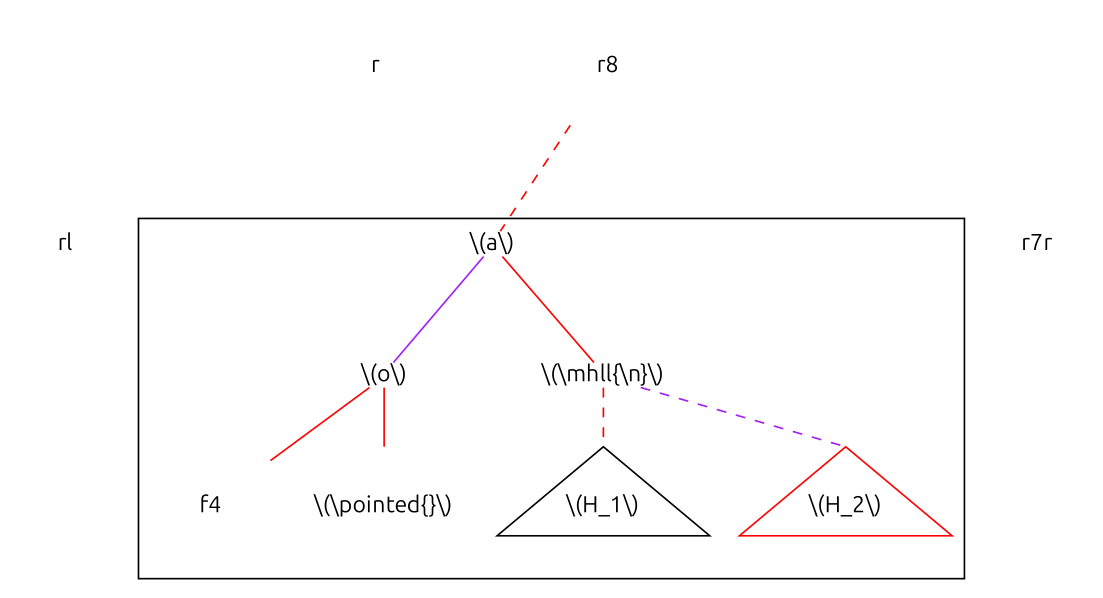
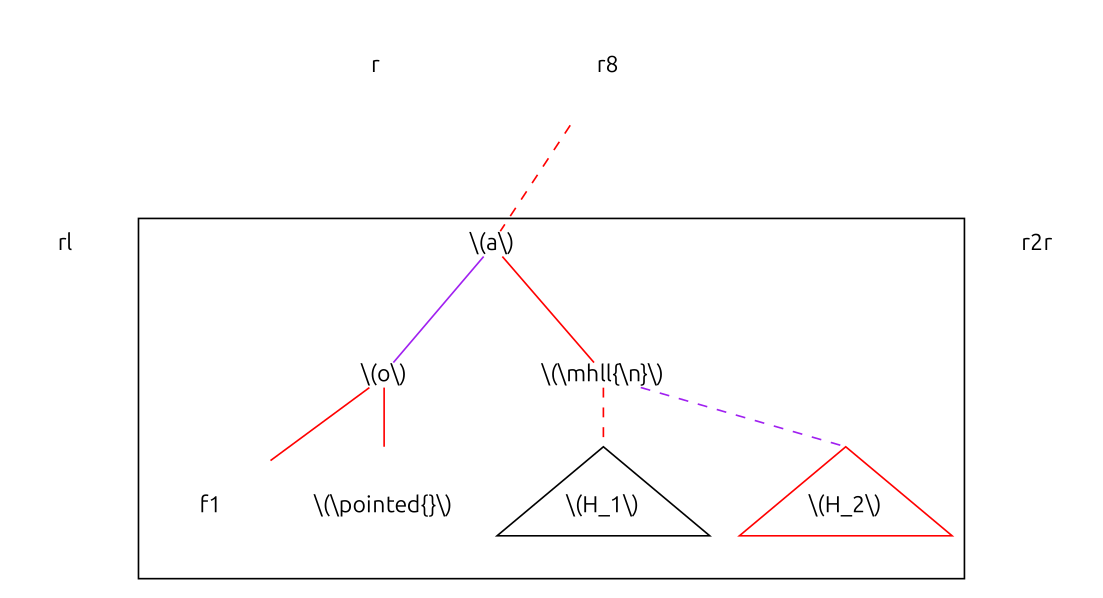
node "r7r": label "r7r" -> "r2r"
node "f4": label "f4" -> "f1"
